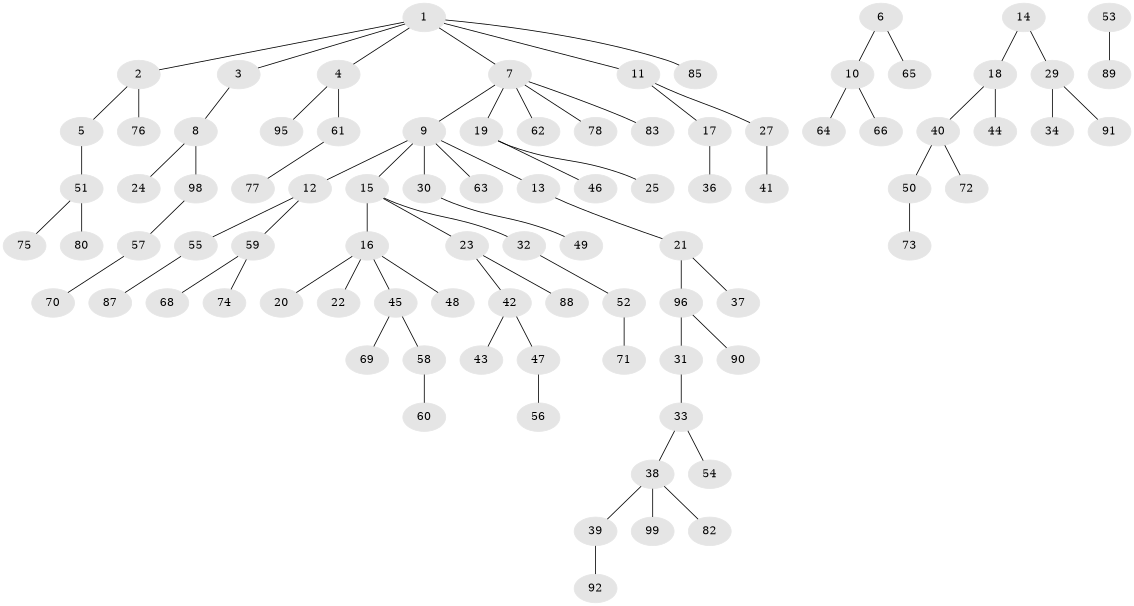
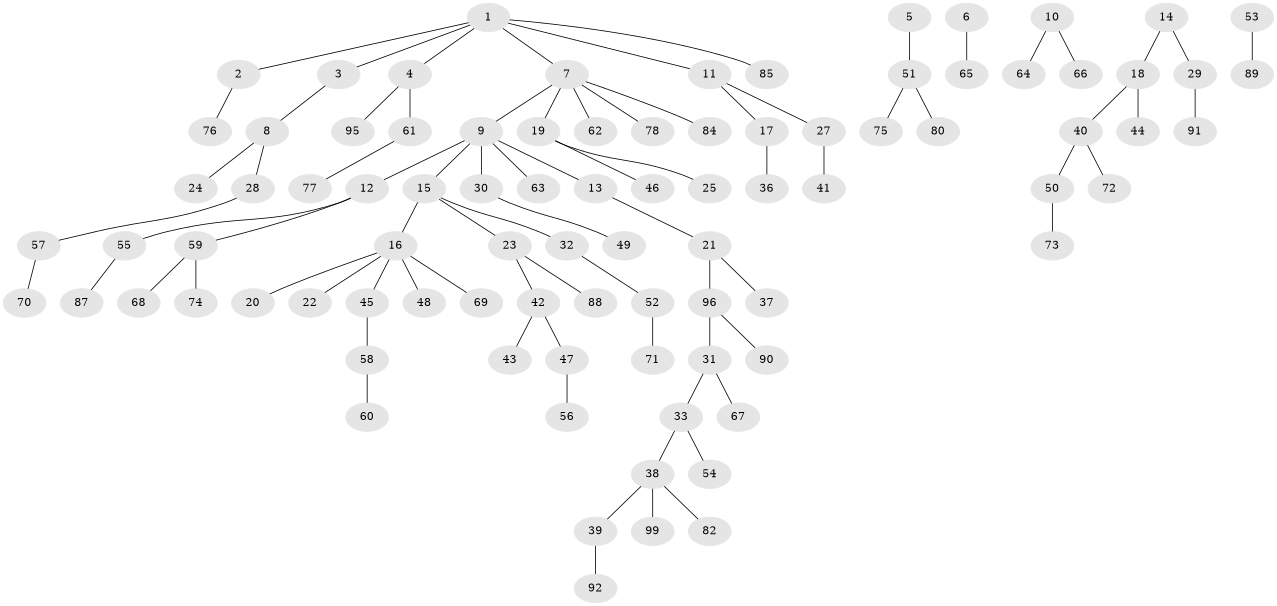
edge "6" -- "10": removed
edge "2" -- "5": removed
node "83": label "83" -> "84"
node "34": removed
node "98": label "98" -> "28"
edge "45" -- "69": now "16" -- "69"
node "67": added
